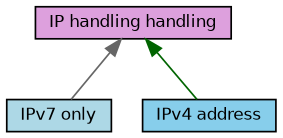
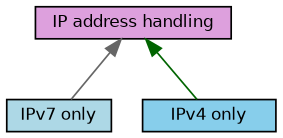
node "IP handling handling": label "IP handling handling" -> "IP address handling"
node "IPv4 address": label "IPv4 address" -> "IPv4 only"
